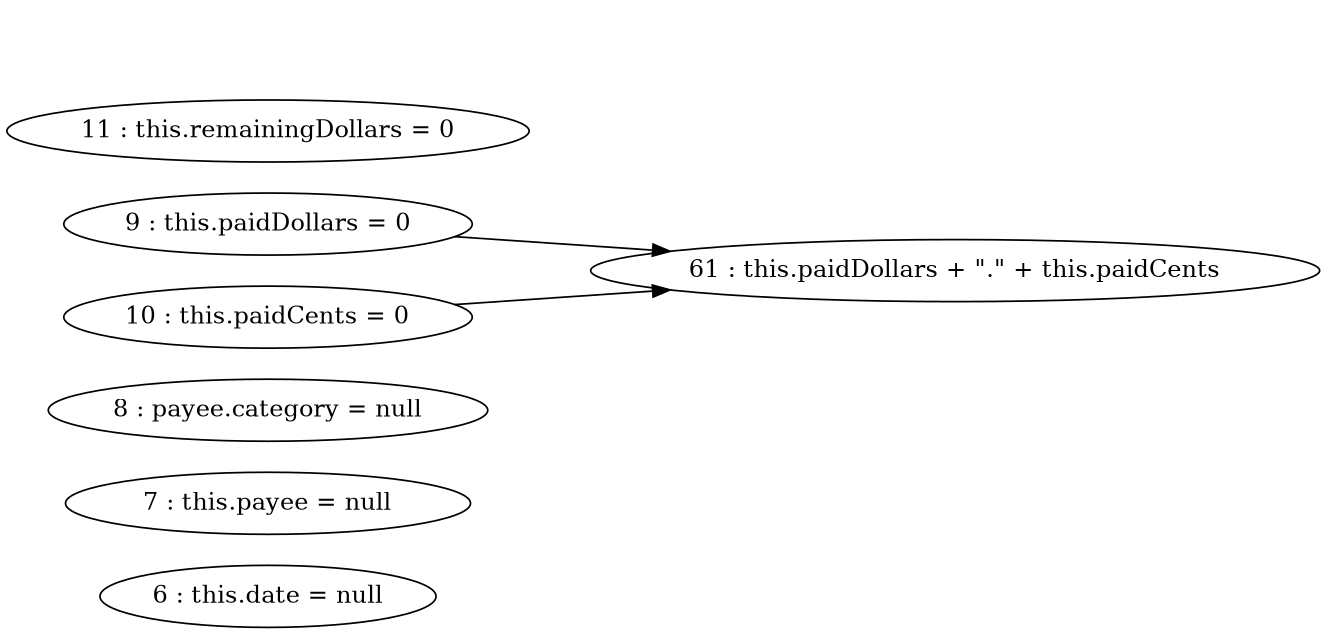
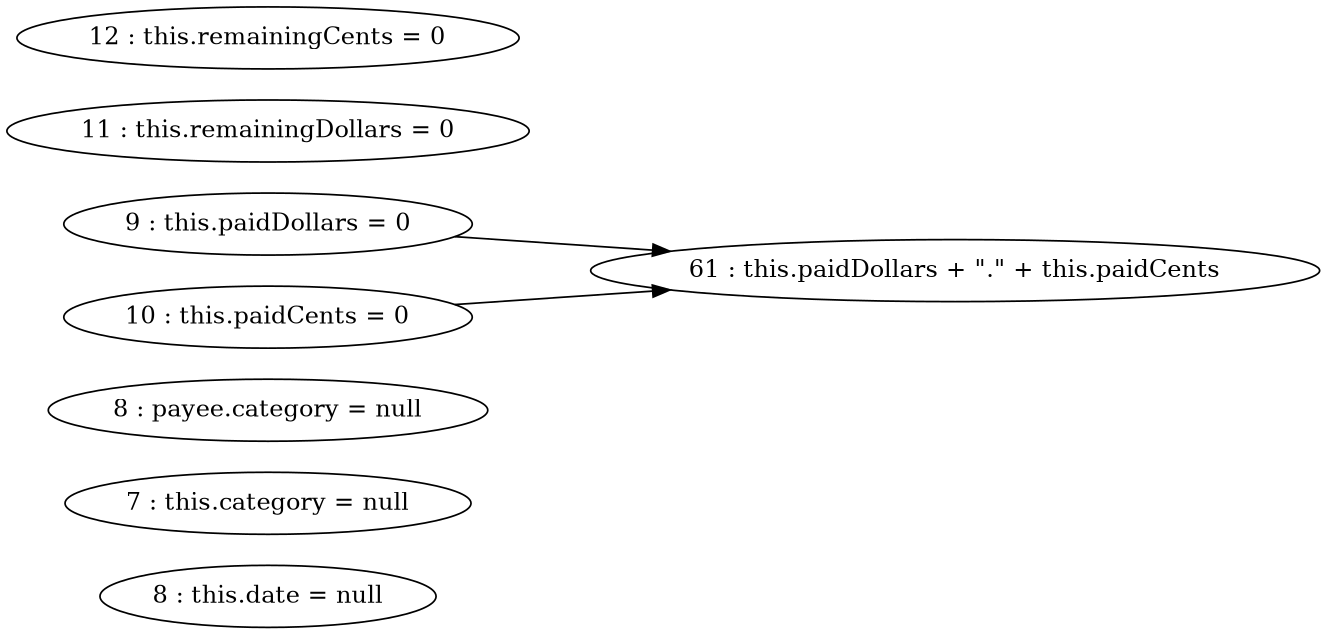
node "12 : this.remainingCents = 0": added
node "7 : this.payee = null": label "7 : this.payee = null" -> "7 : this.category = null"
node "6 : this.date = null": label "6 : this.date = null" -> "8 : this.date = null"
